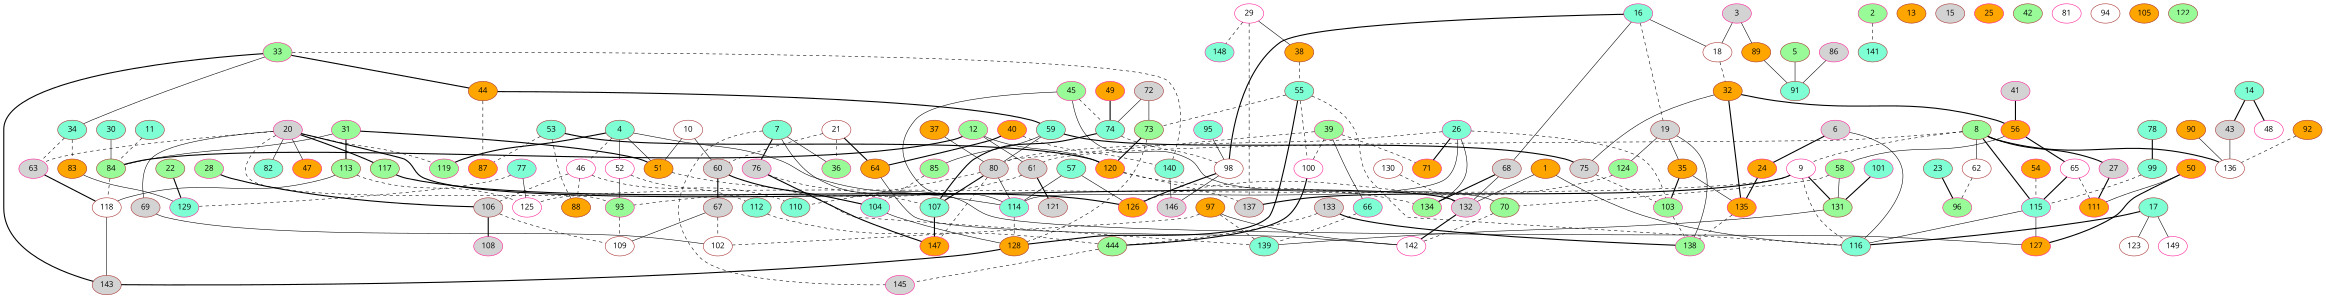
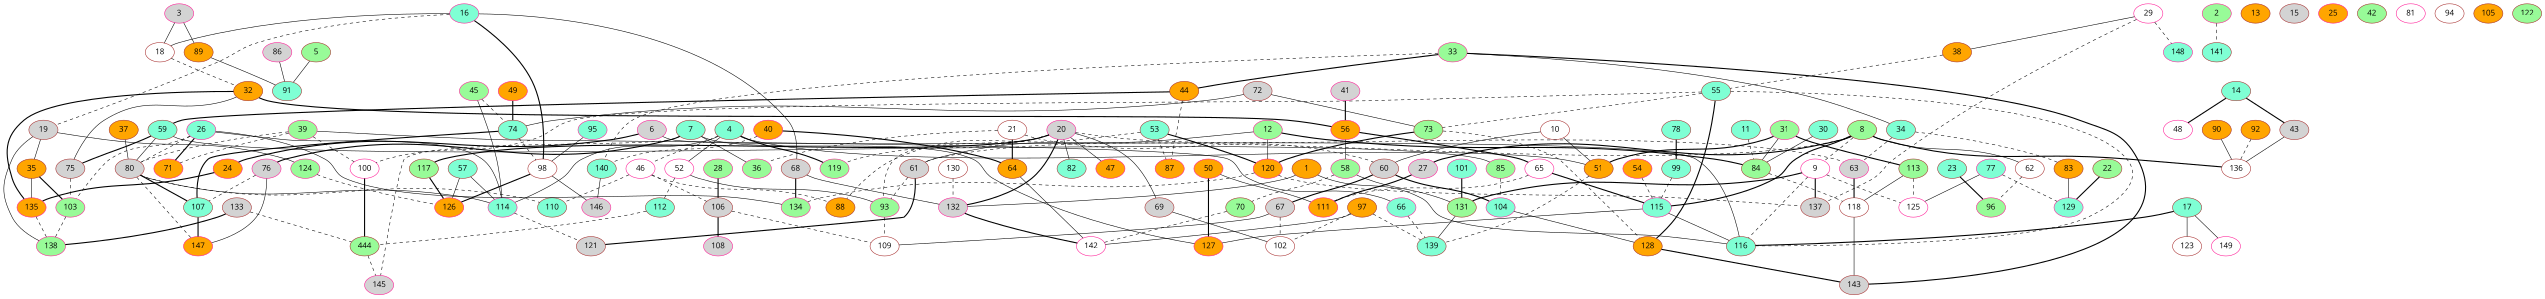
edge "45" -- "70": removed
edge "76" -- "147": style bold -> solid
edge "114" -- "128": now "114" -- "121"
